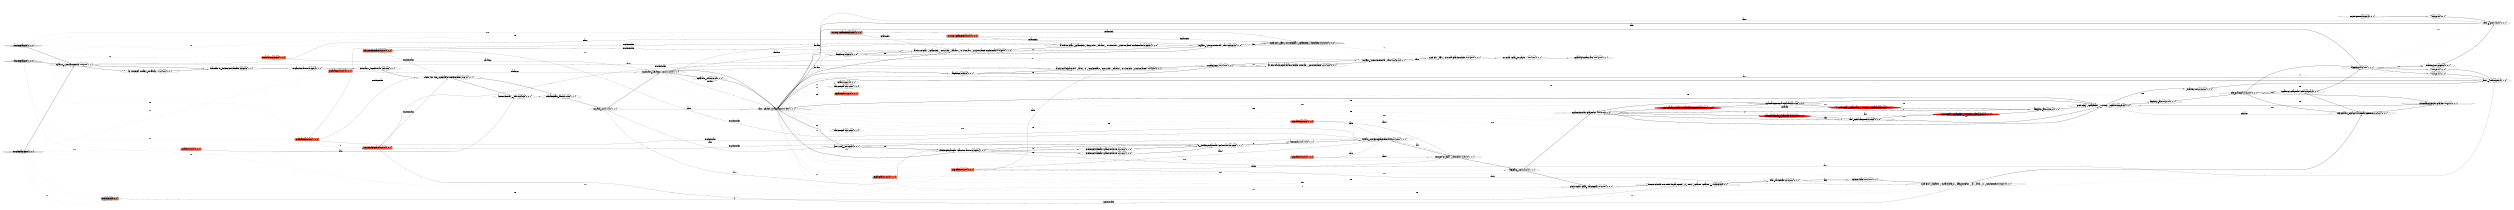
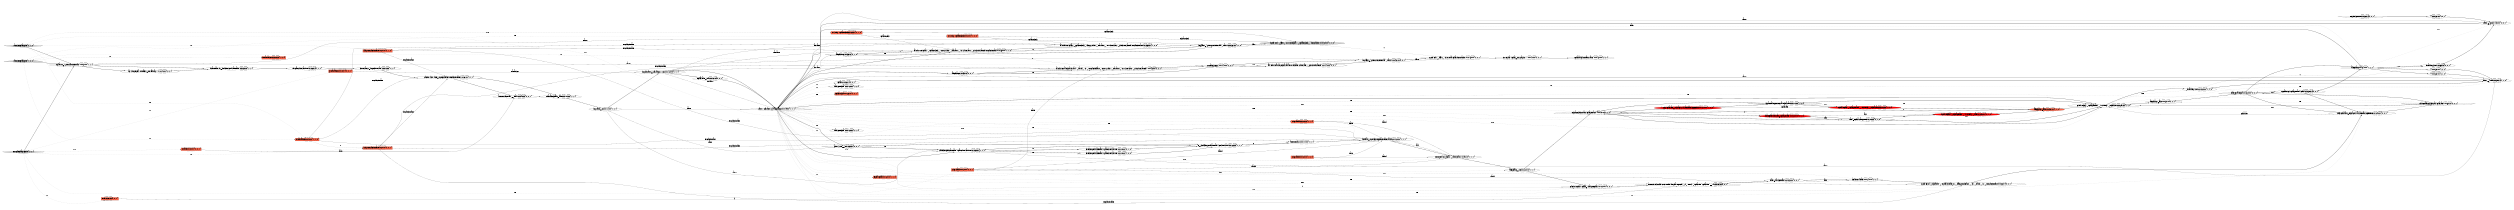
edge "int maxWaitSecs@@@2@@@['1', '0', '0']" -> "long maxWaitMs = maxWaitSecs * 1000L@@@12@@@['1', '1', '1']": removed, label "maxWaitSecs"
node "allReplicasUp = false@@@23@@@['1', '1', '0']": fillcolor white -> tomato
edge "waitToSeeReplicasActive['1', '0', '0']" -> "String shardId@@@2@@@['1', '0', '0']": now "waitToSeeReplicasActive['1', '0', '0']" -> "notLeaders.isEmpty()@@@44@@@['0', '0', '1']"
